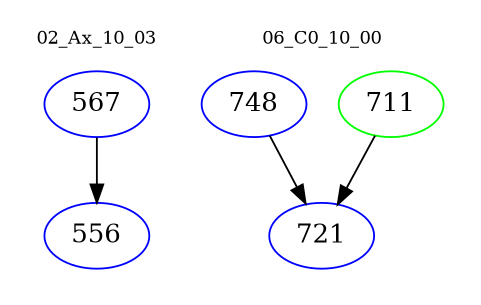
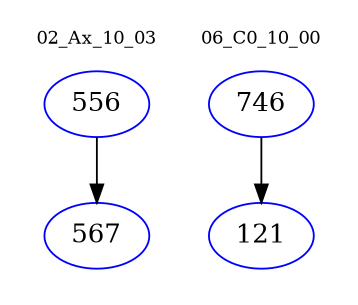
node "748": label "748" -> "746"
node "711": removed
edge "567" -> "556": reversed
node "721": label "721" -> "121"
